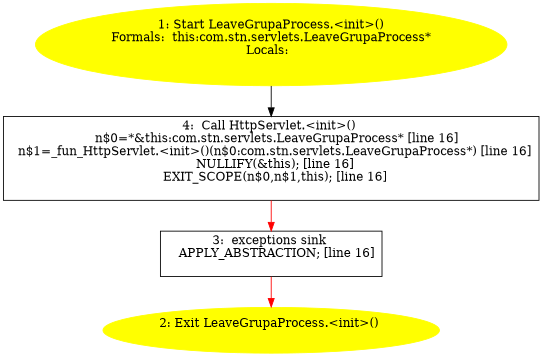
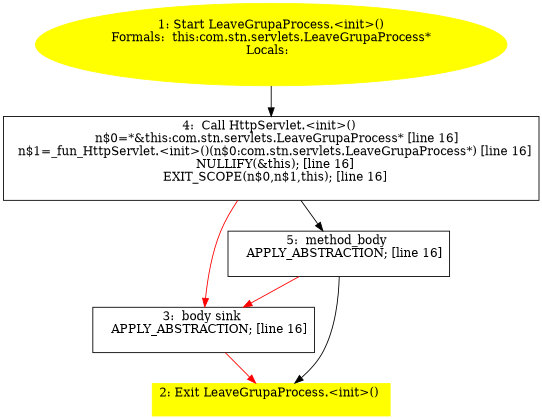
node "3:  exceptions sink APPLY_ABSTRACTION; [line 16]": label "3:  exceptions sink APPLY_ABSTRACTION; [line 16]" -> "3:  body sink APPLY_ABSTRACTION; [line 16]"
node "5:  method_body APPLY_ABSTRACTION; [line 16]": added
node "2: Exit LeaveGrupaProcess.<init>()": shape ellipse -> box
